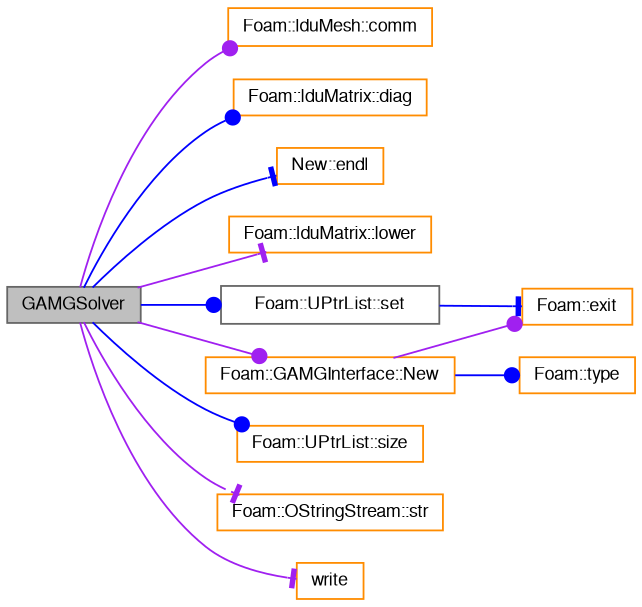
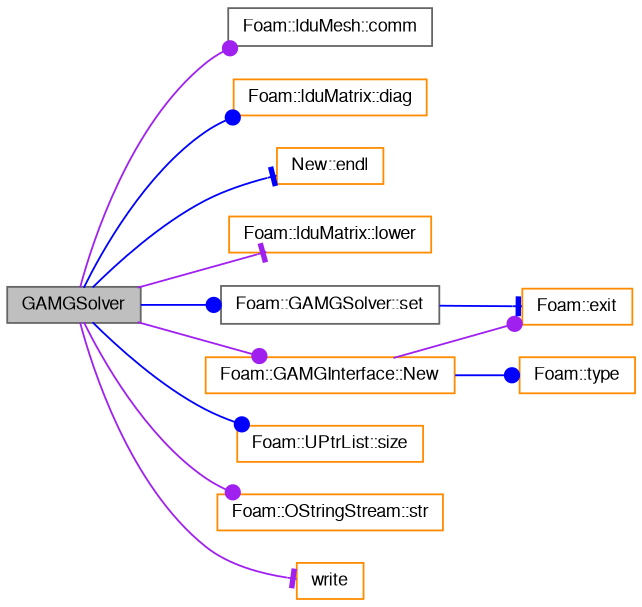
node "Foam::lduMesh::comm": color darkorange -> gray40
node "Foam::UPtrList::set": label "Foam::UPtrList::set" -> "Foam::GAMGSolver::set"
edge "GAMGSolver" -> "Foam::OStringStream::str": arrowhead tee -> dot
